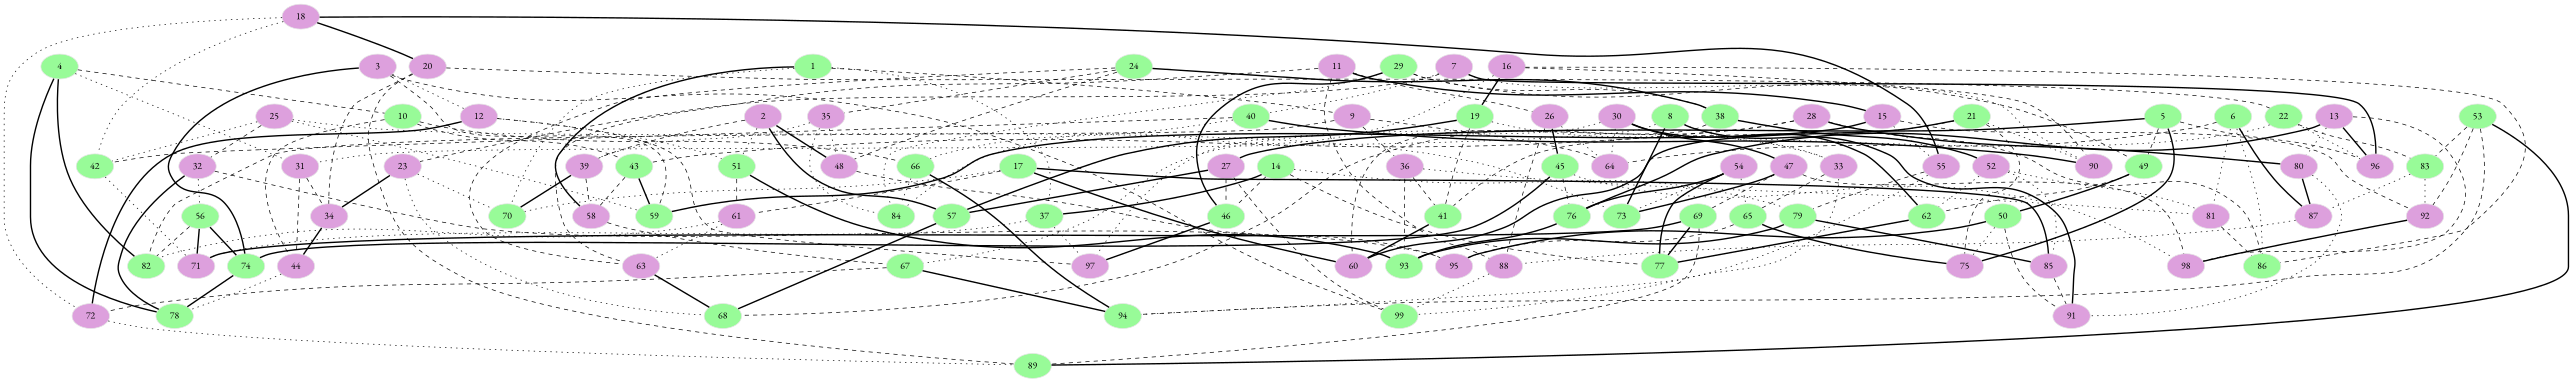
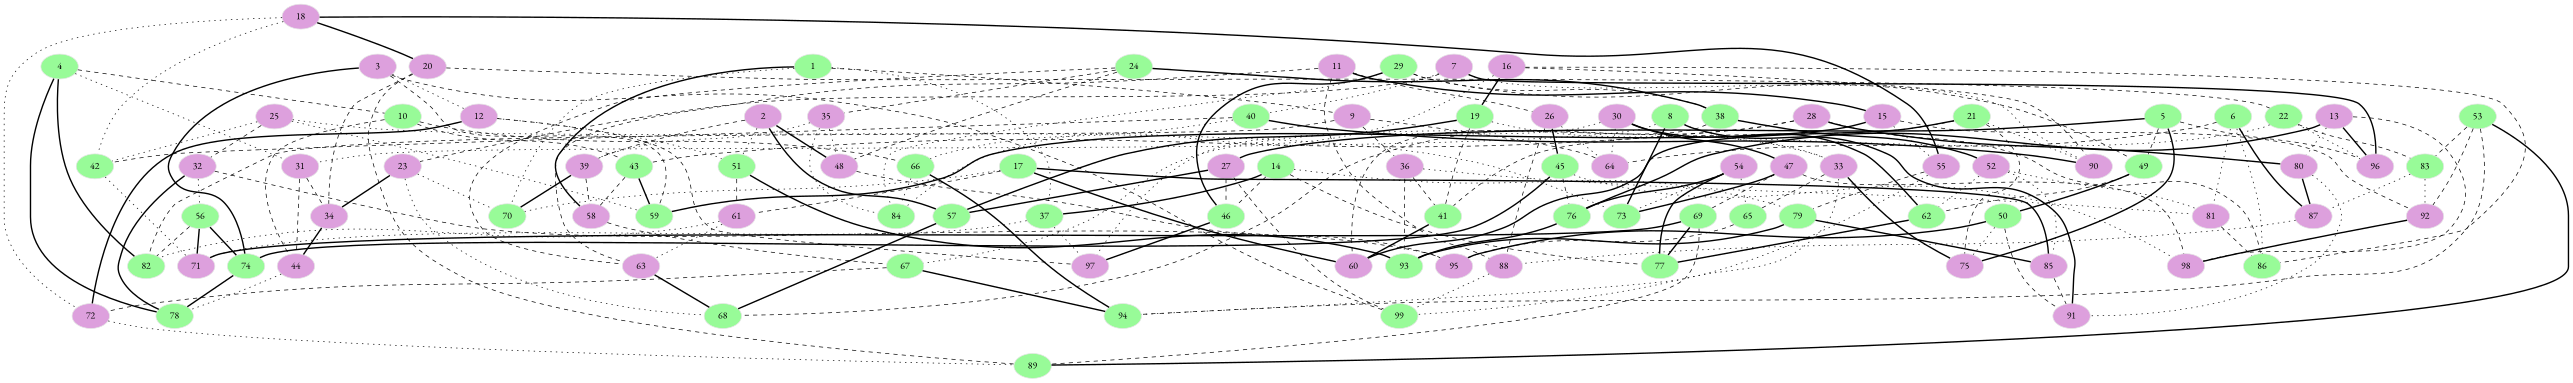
edge "65" -- "75": now "33" -- "75"
